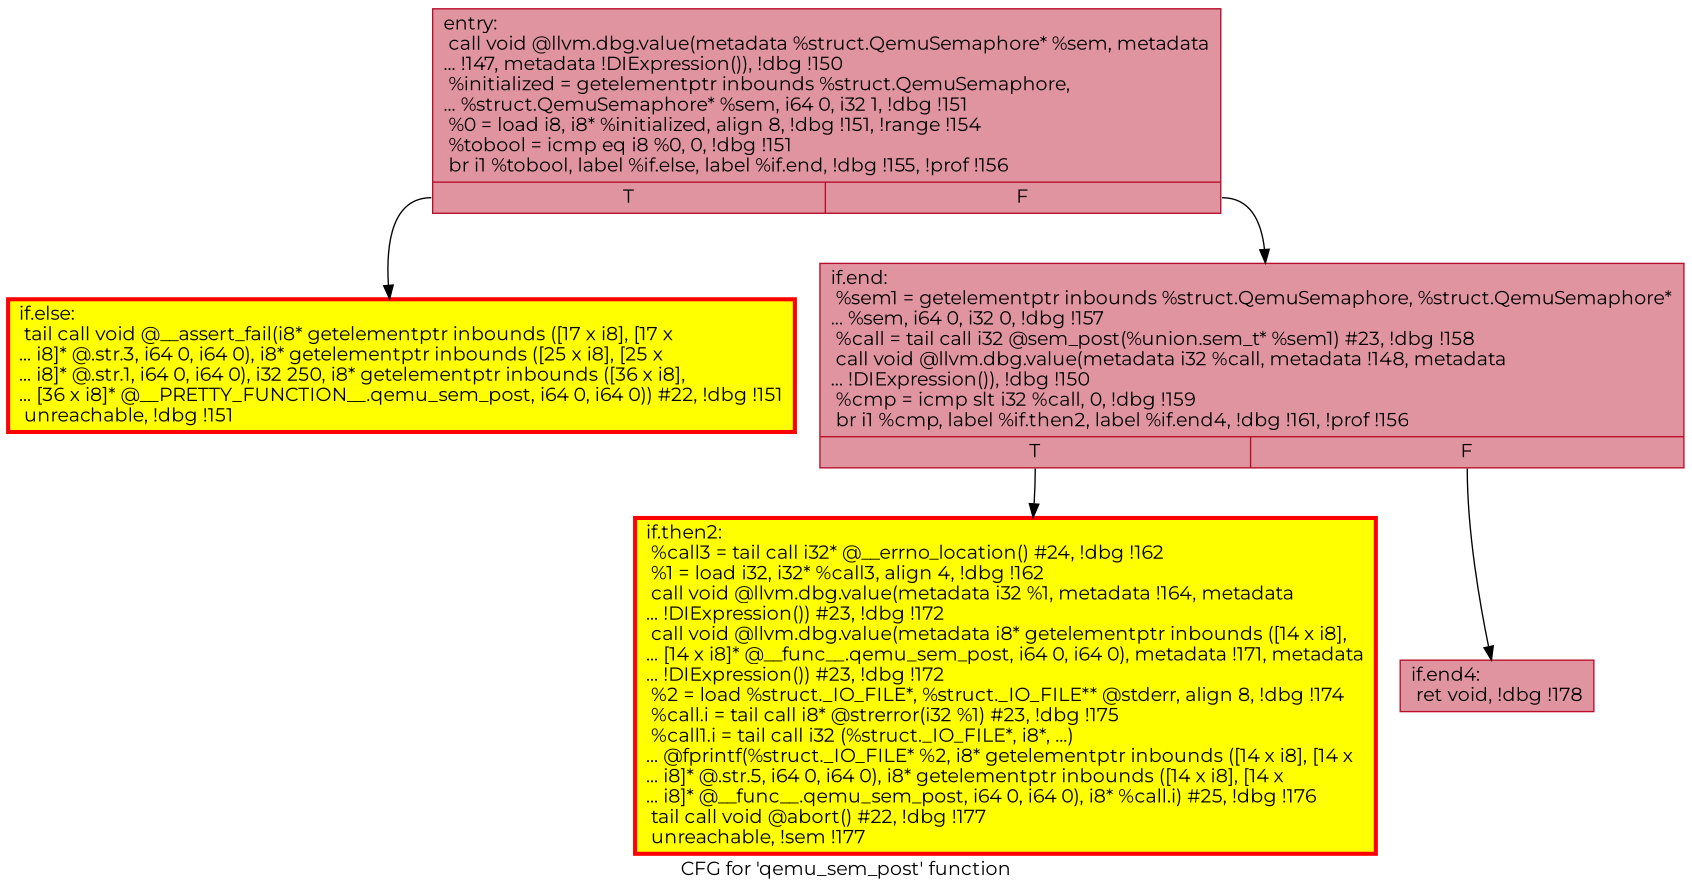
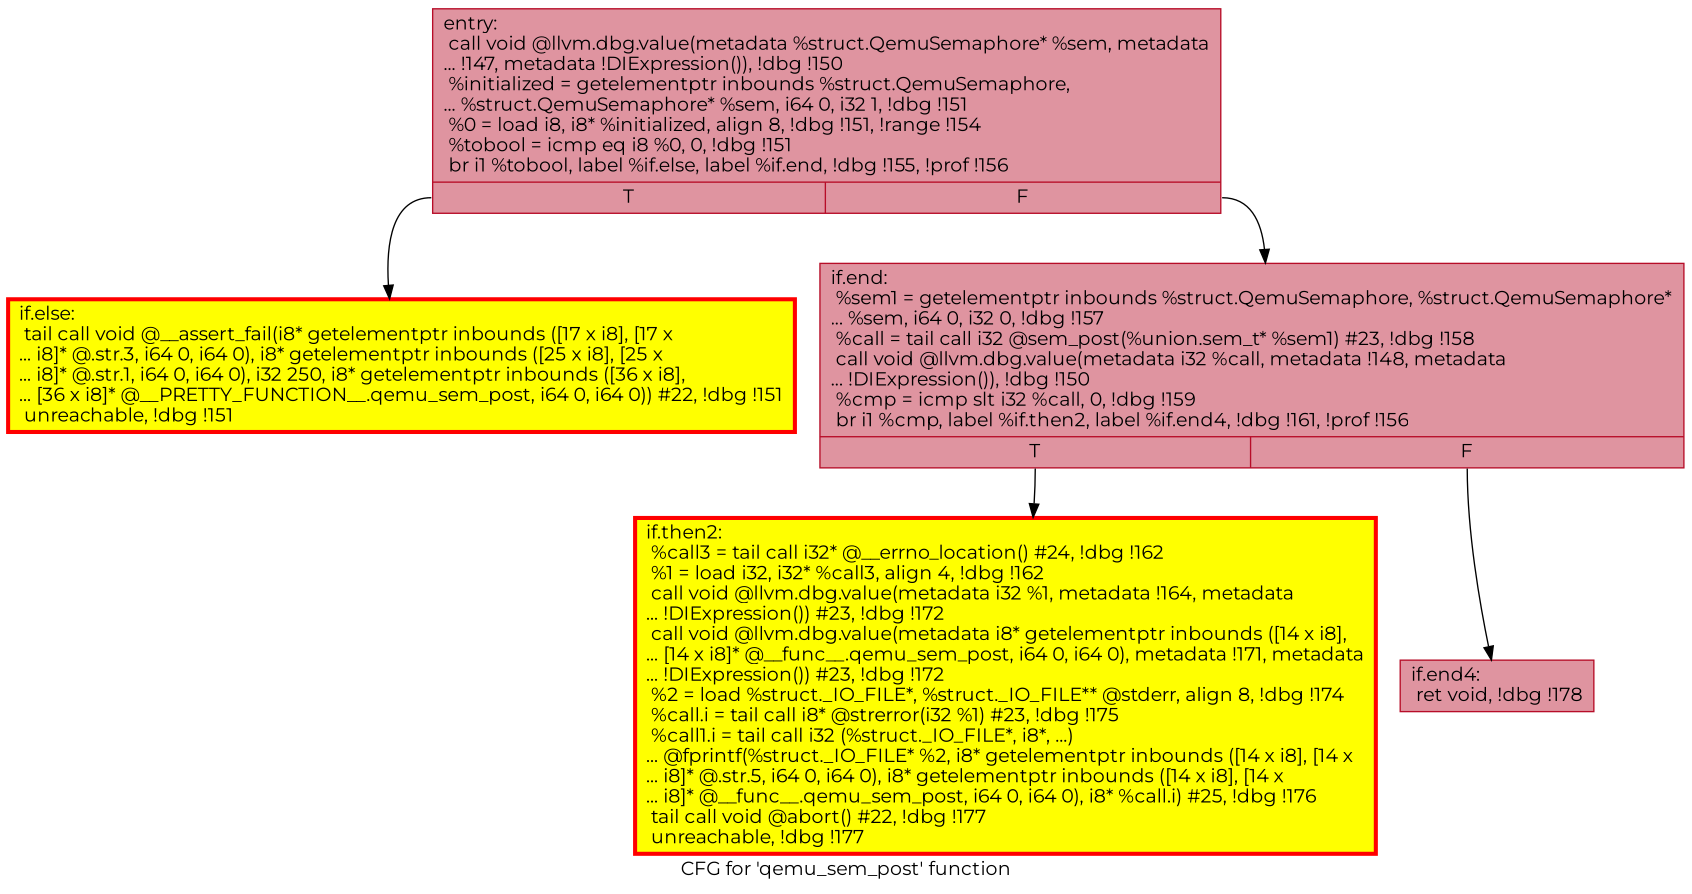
node "if.then2:": text "unreachable, !sem !177" -> "unreachable, !dbg !177"
